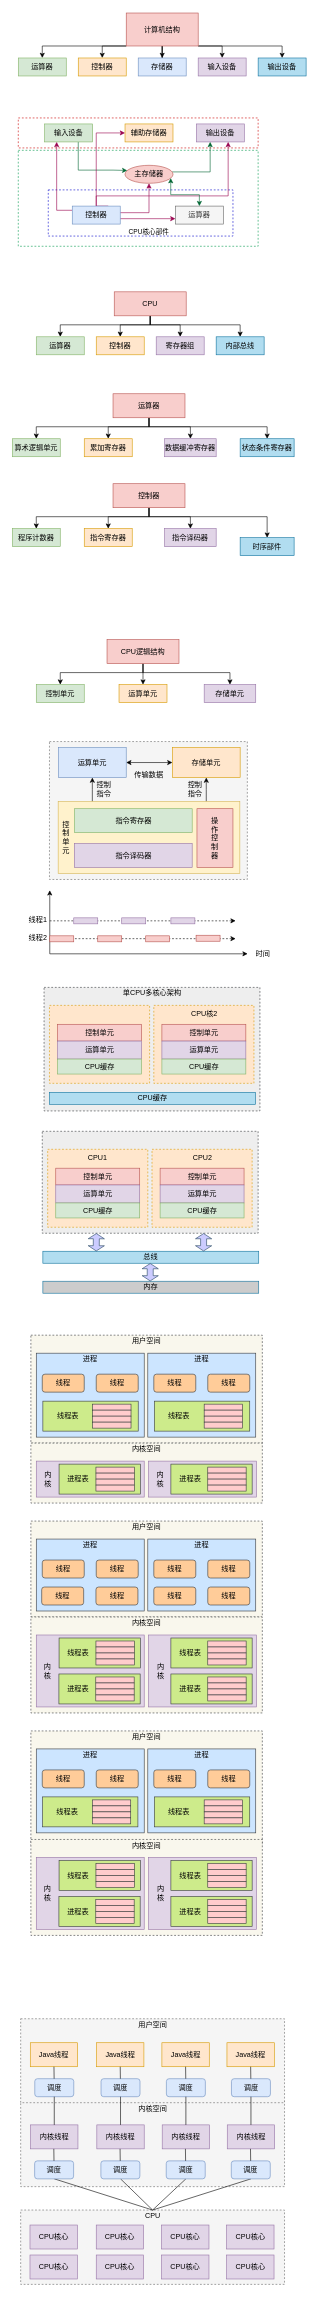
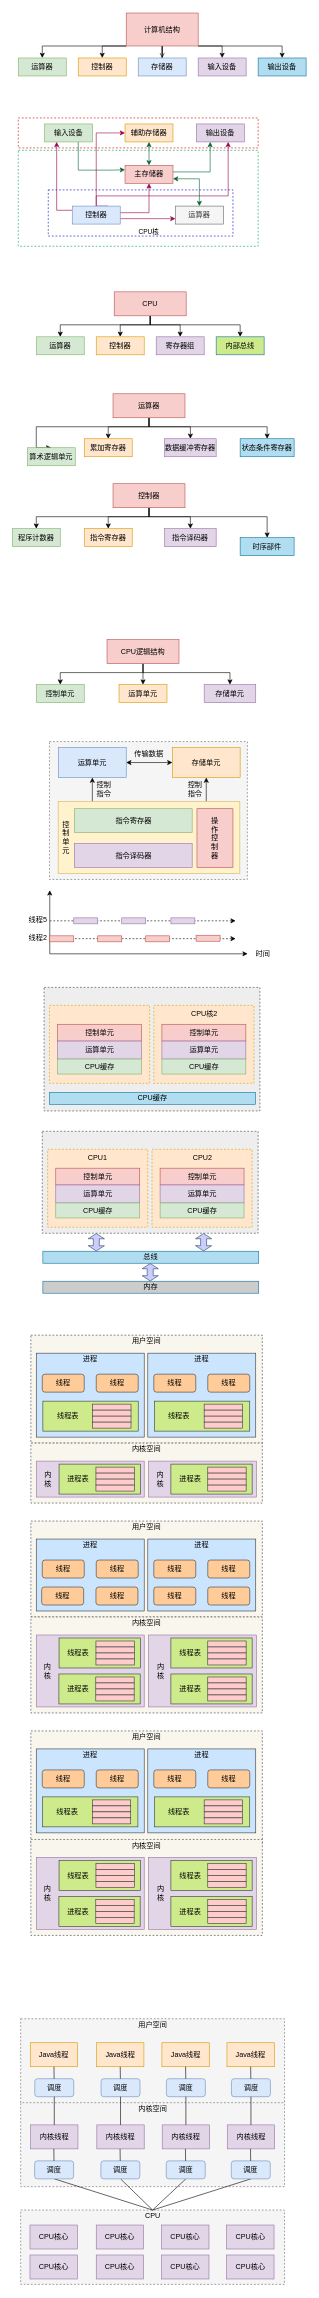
edge "计算机结构" -> "存储器": arrowhead classic -> open
edge "辅助存储器" -- "主存储器": added
node "主存储器": shape ellipse -> rectangle
node "CPU核心部件": label "CPU核心部件" -> "CPU核"
node "内部总线": fillcolor #b1ddf0 -> #cdeb8b
node "算术逻辑单元": moved (36, 447) -> (51, 456)
node "传输数据": moved (149, 774) -> (149, 753)
node "线程1": label "线程1" -> "线程5"
node "单CPU多核心架构": removed
